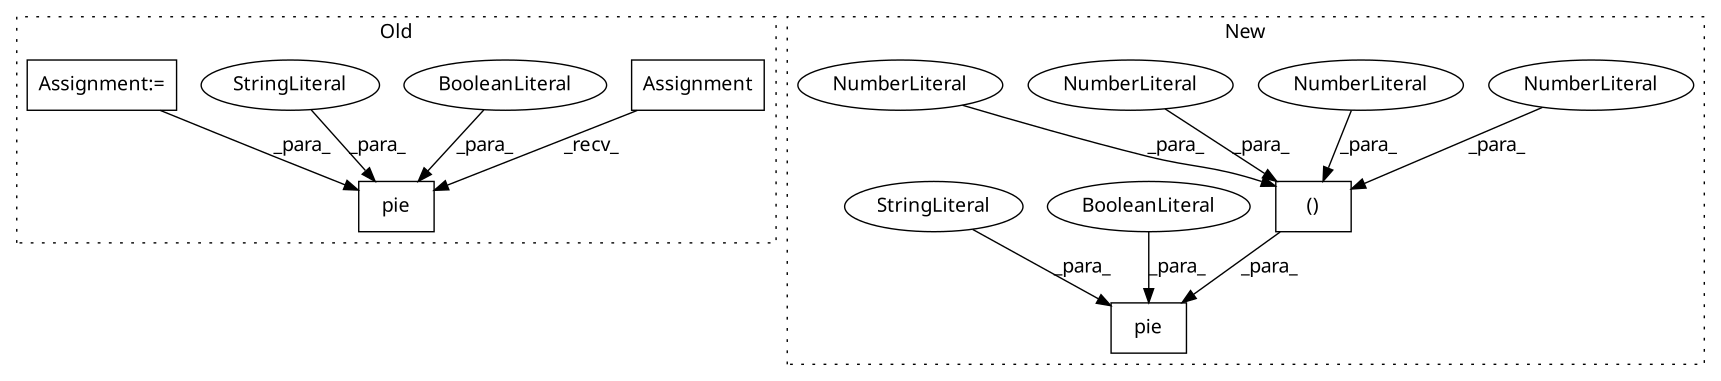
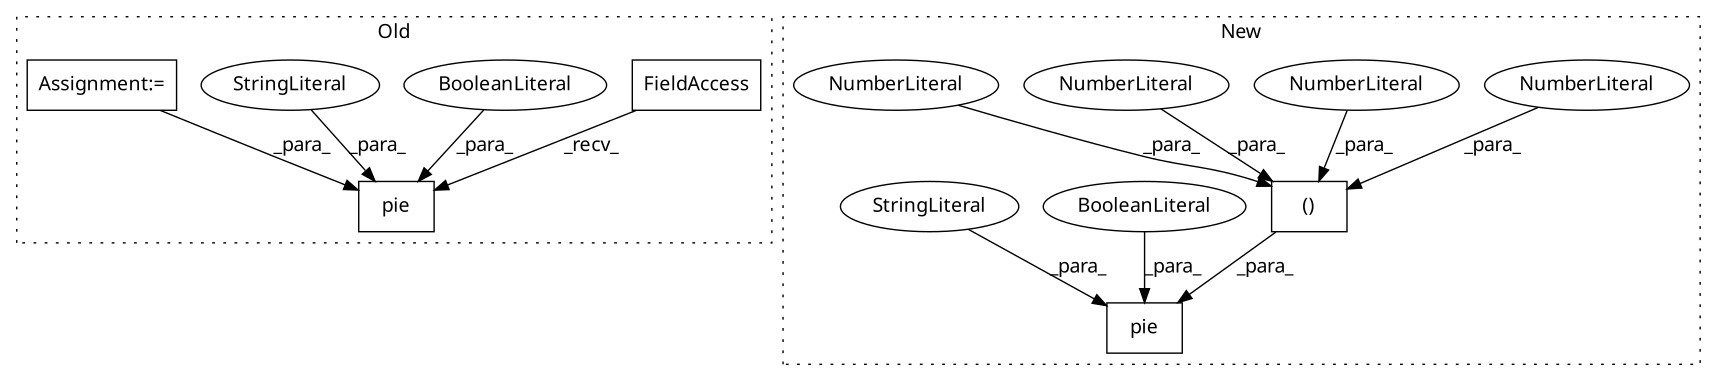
node "Assignment": label "Assignment" -> "FieldAccess"
